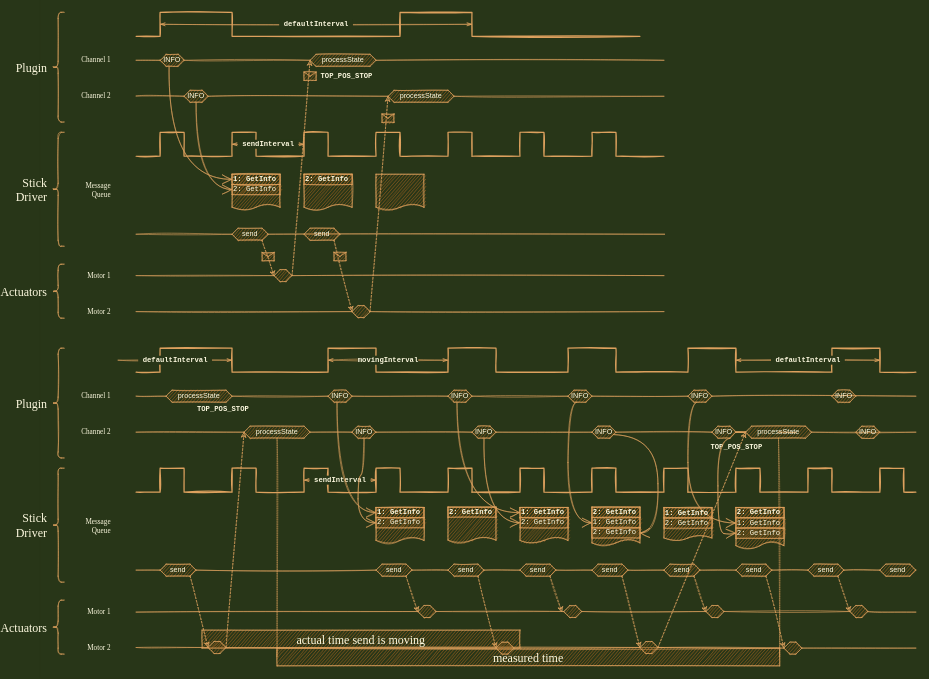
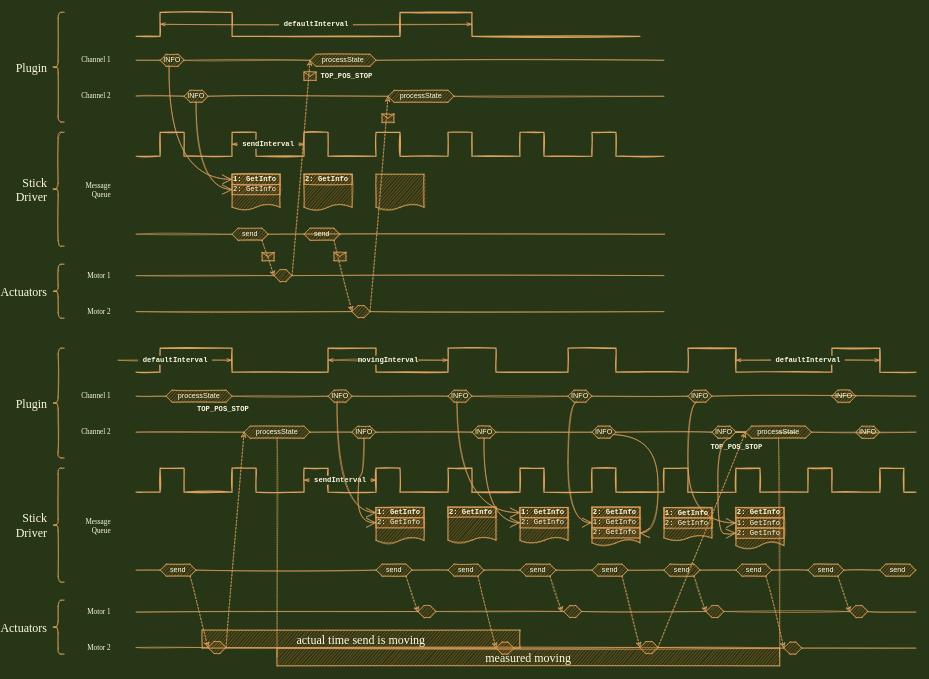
node "measured time": label "measured time" -> "measured moving"
